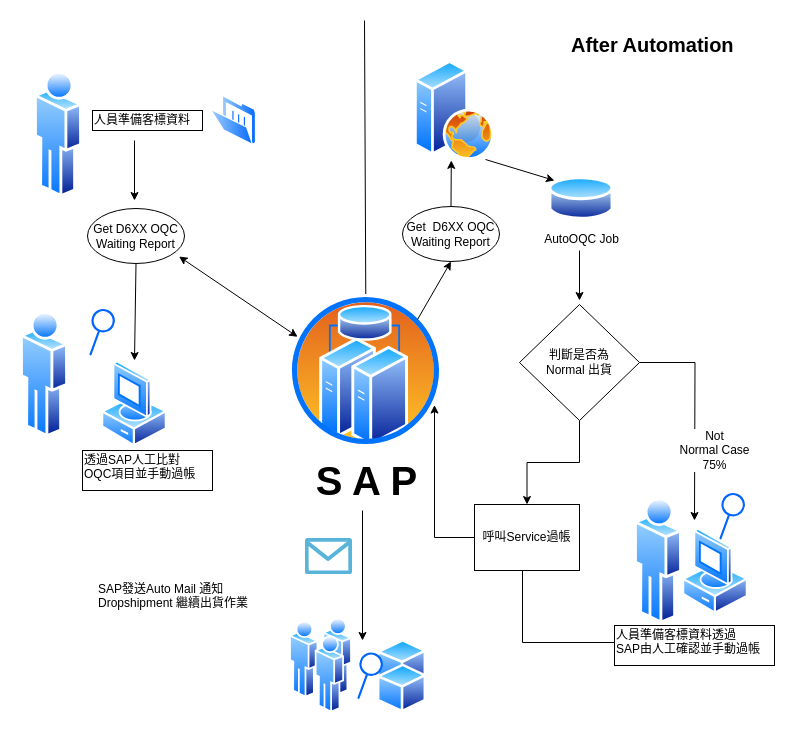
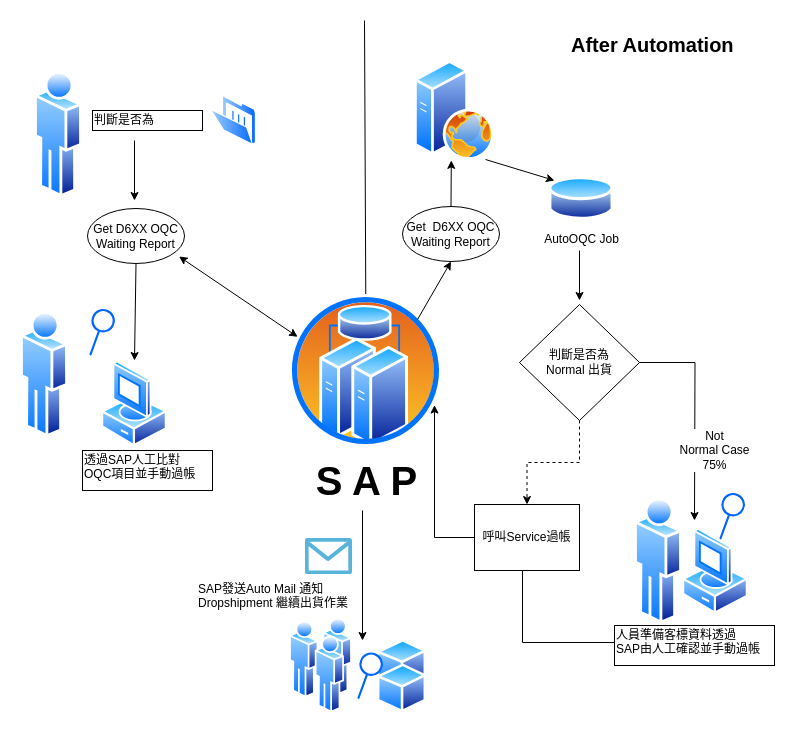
node "人員準備客標資料": label "人員準備客標資料" -> "判斷是否為"
edge "判斷是否為 Normal 出貨" -> "呼叫Service過帳": style solid -> dashed
node "SAP發送Auto Mail 通知 Dropshipment 繼續出貨作業": moved (181, 595) -> (281, 595)
